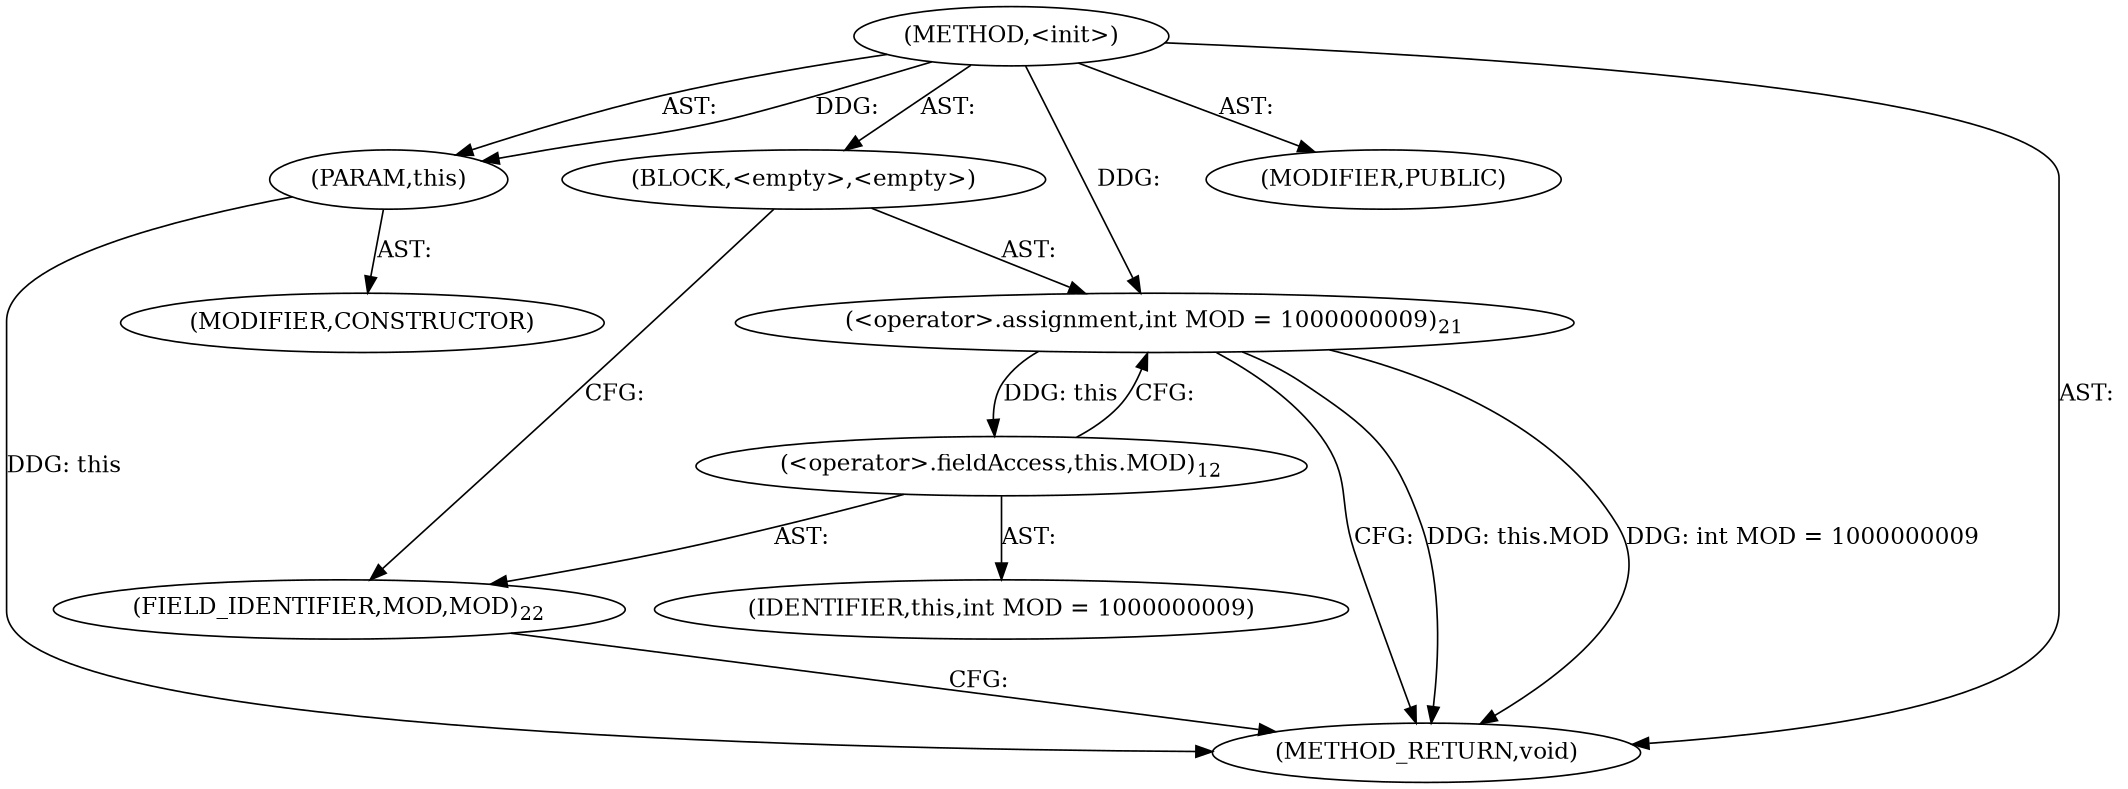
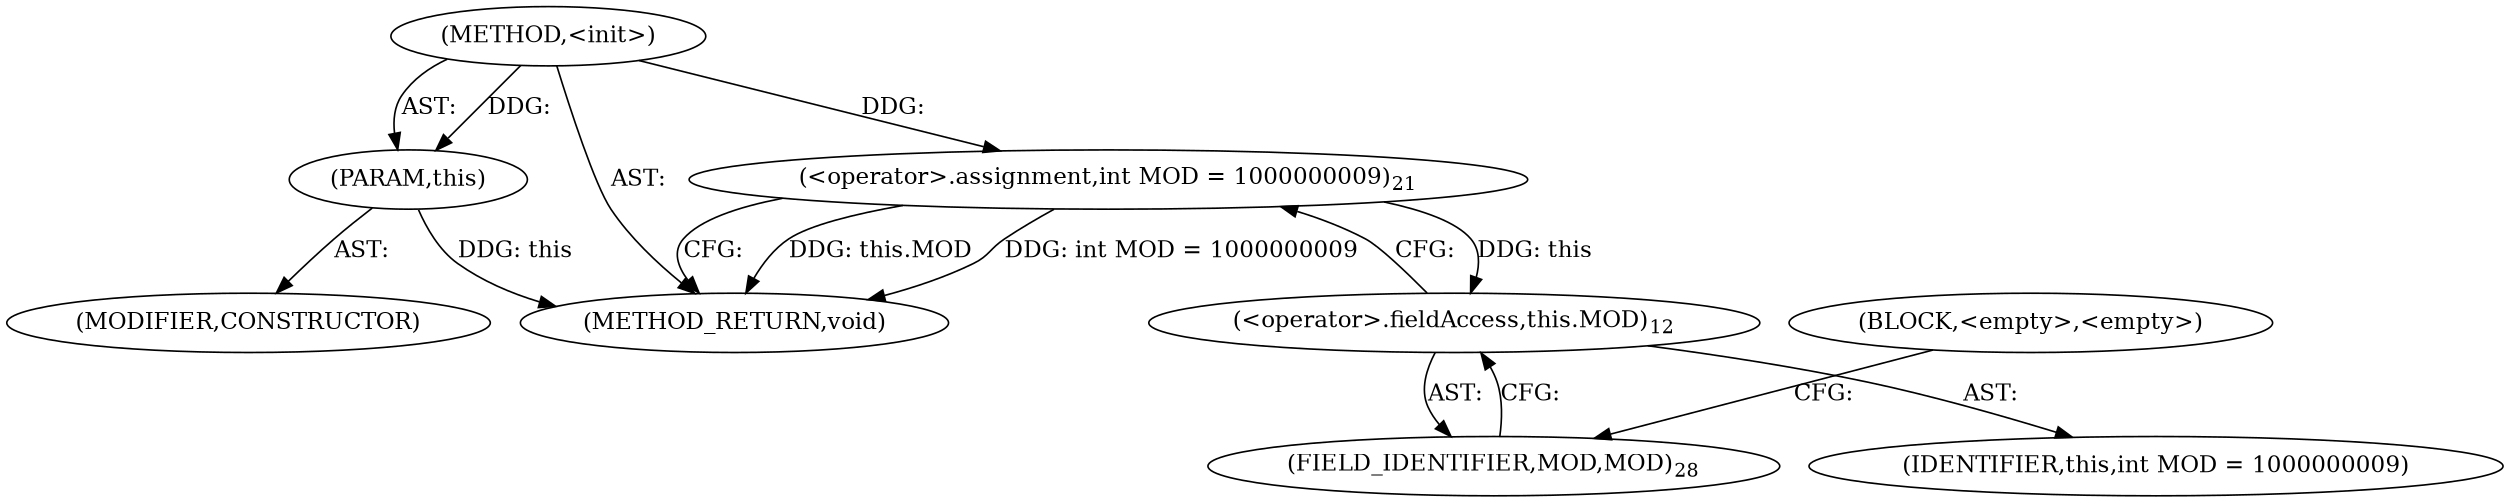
edge "(METHOD,<init>)" -> "(BLOCK,<empty>,<empty>)": removed, label "AST:"
node "(MODIFIER,PUBLIC)": removed
edge "(BLOCK,<empty>,<empty>)" -> "(<operator>.assignment,int MOD = 1000000009)": removed, label "AST:"
node "(FIELD_IDENTIFIER,MOD,MOD)": text "22" -> "28"
edge "(FIELD_IDENTIFIER,MOD,MOD)" -> "(METHOD_RETURN,void)": now "(FIELD_IDENTIFIER,MOD,MOD)" -> "(<operator>.fieldAccess,this.MOD)"
